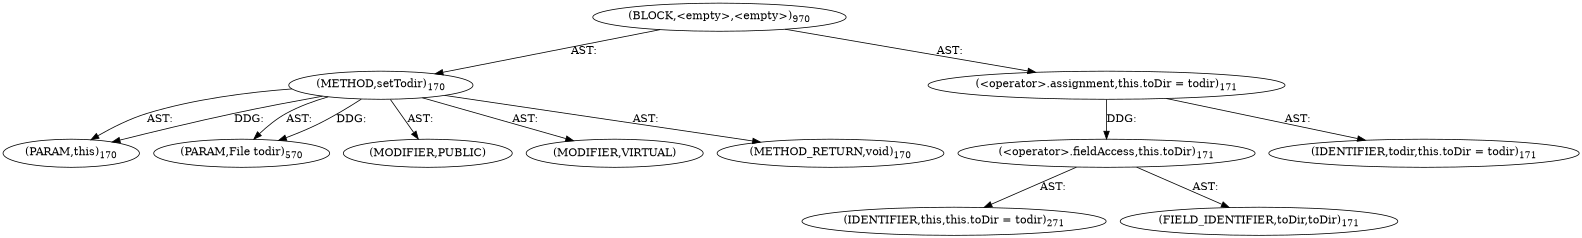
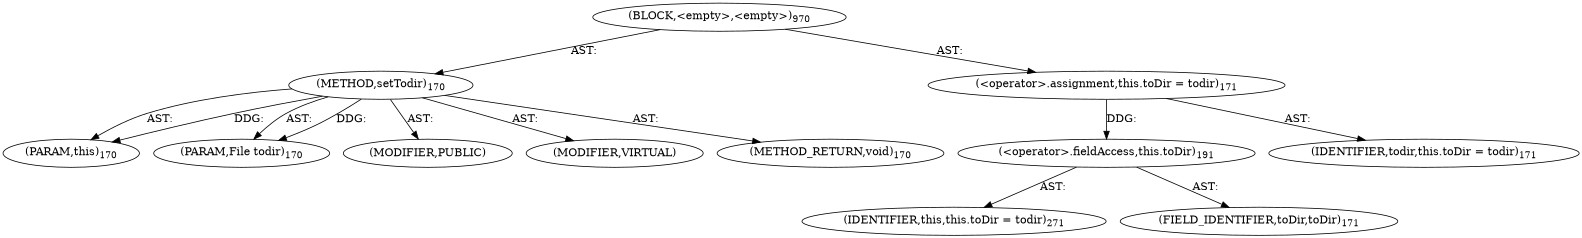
node "(PARAM,File todir)": text "570" -> "170"
node "(<operator>.fieldAccess,this.toDir)": text "171" -> "191"
